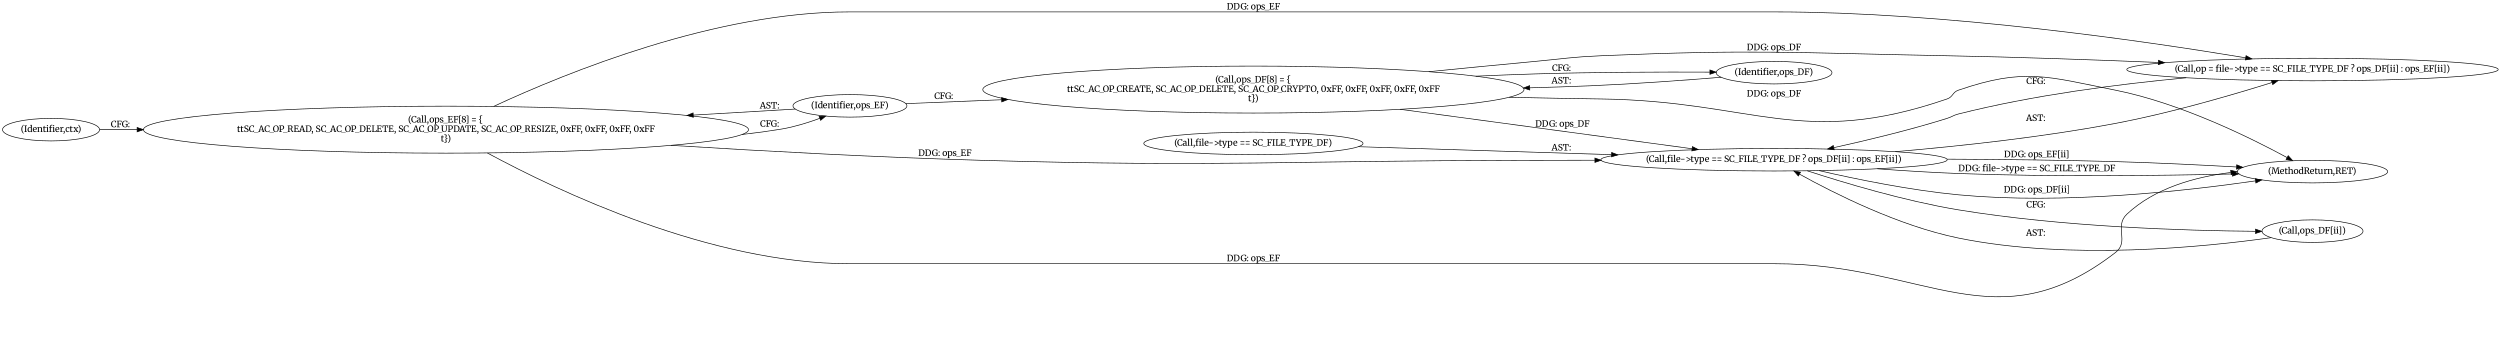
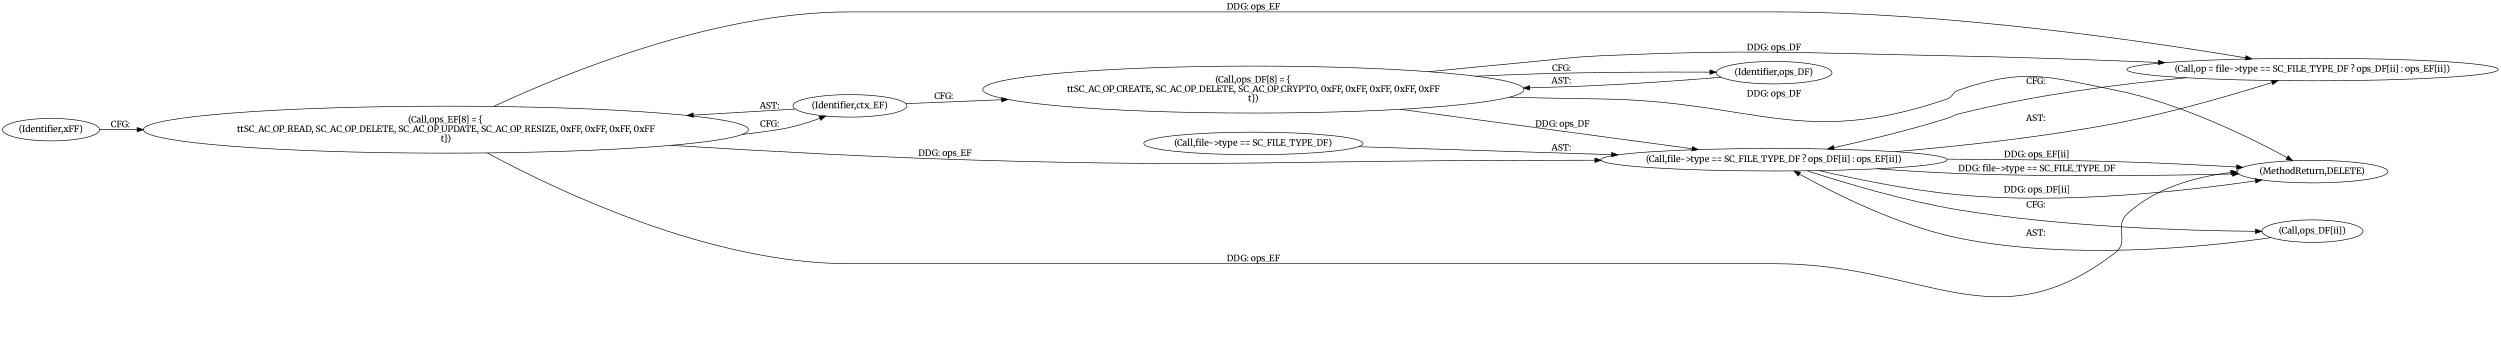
node "(Identifier,ops_EF)": label "(Identifier,ops_EF)" -> "(Identifier,ctx_EF)"
node "(Identifier,ctx)": label "(Identifier,ctx)" -> "(Identifier,xFF)"
node "(MethodReturn,RET)": label "(MethodReturn,RET)" -> "(MethodReturn,DELETE)"
